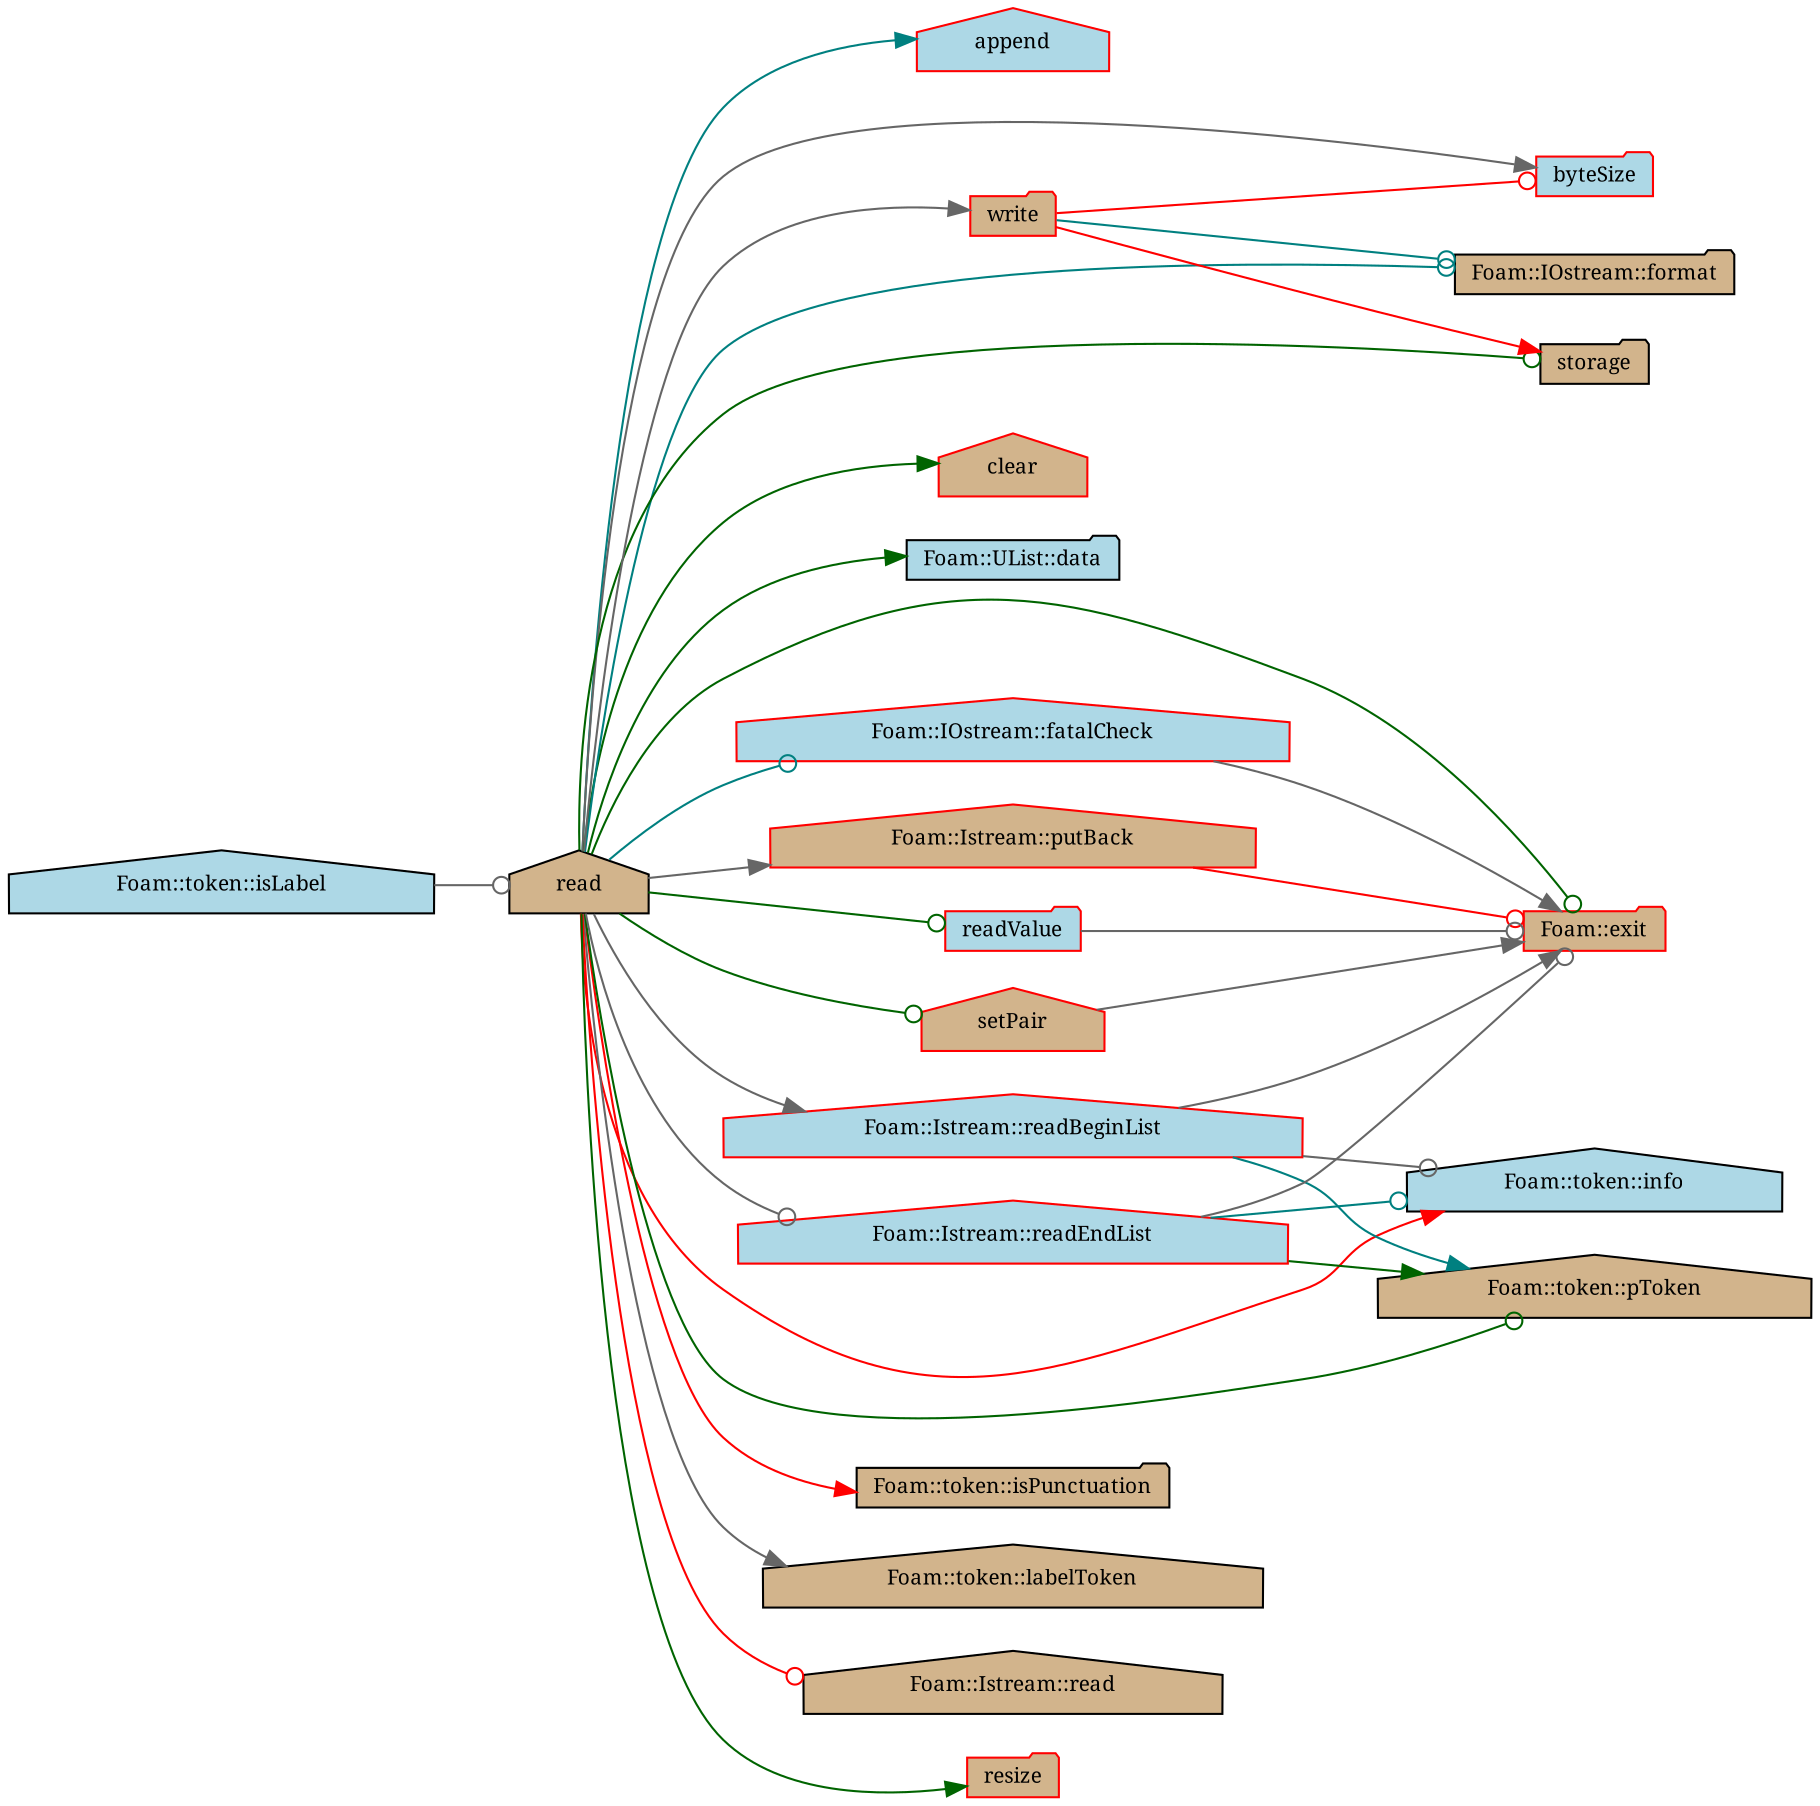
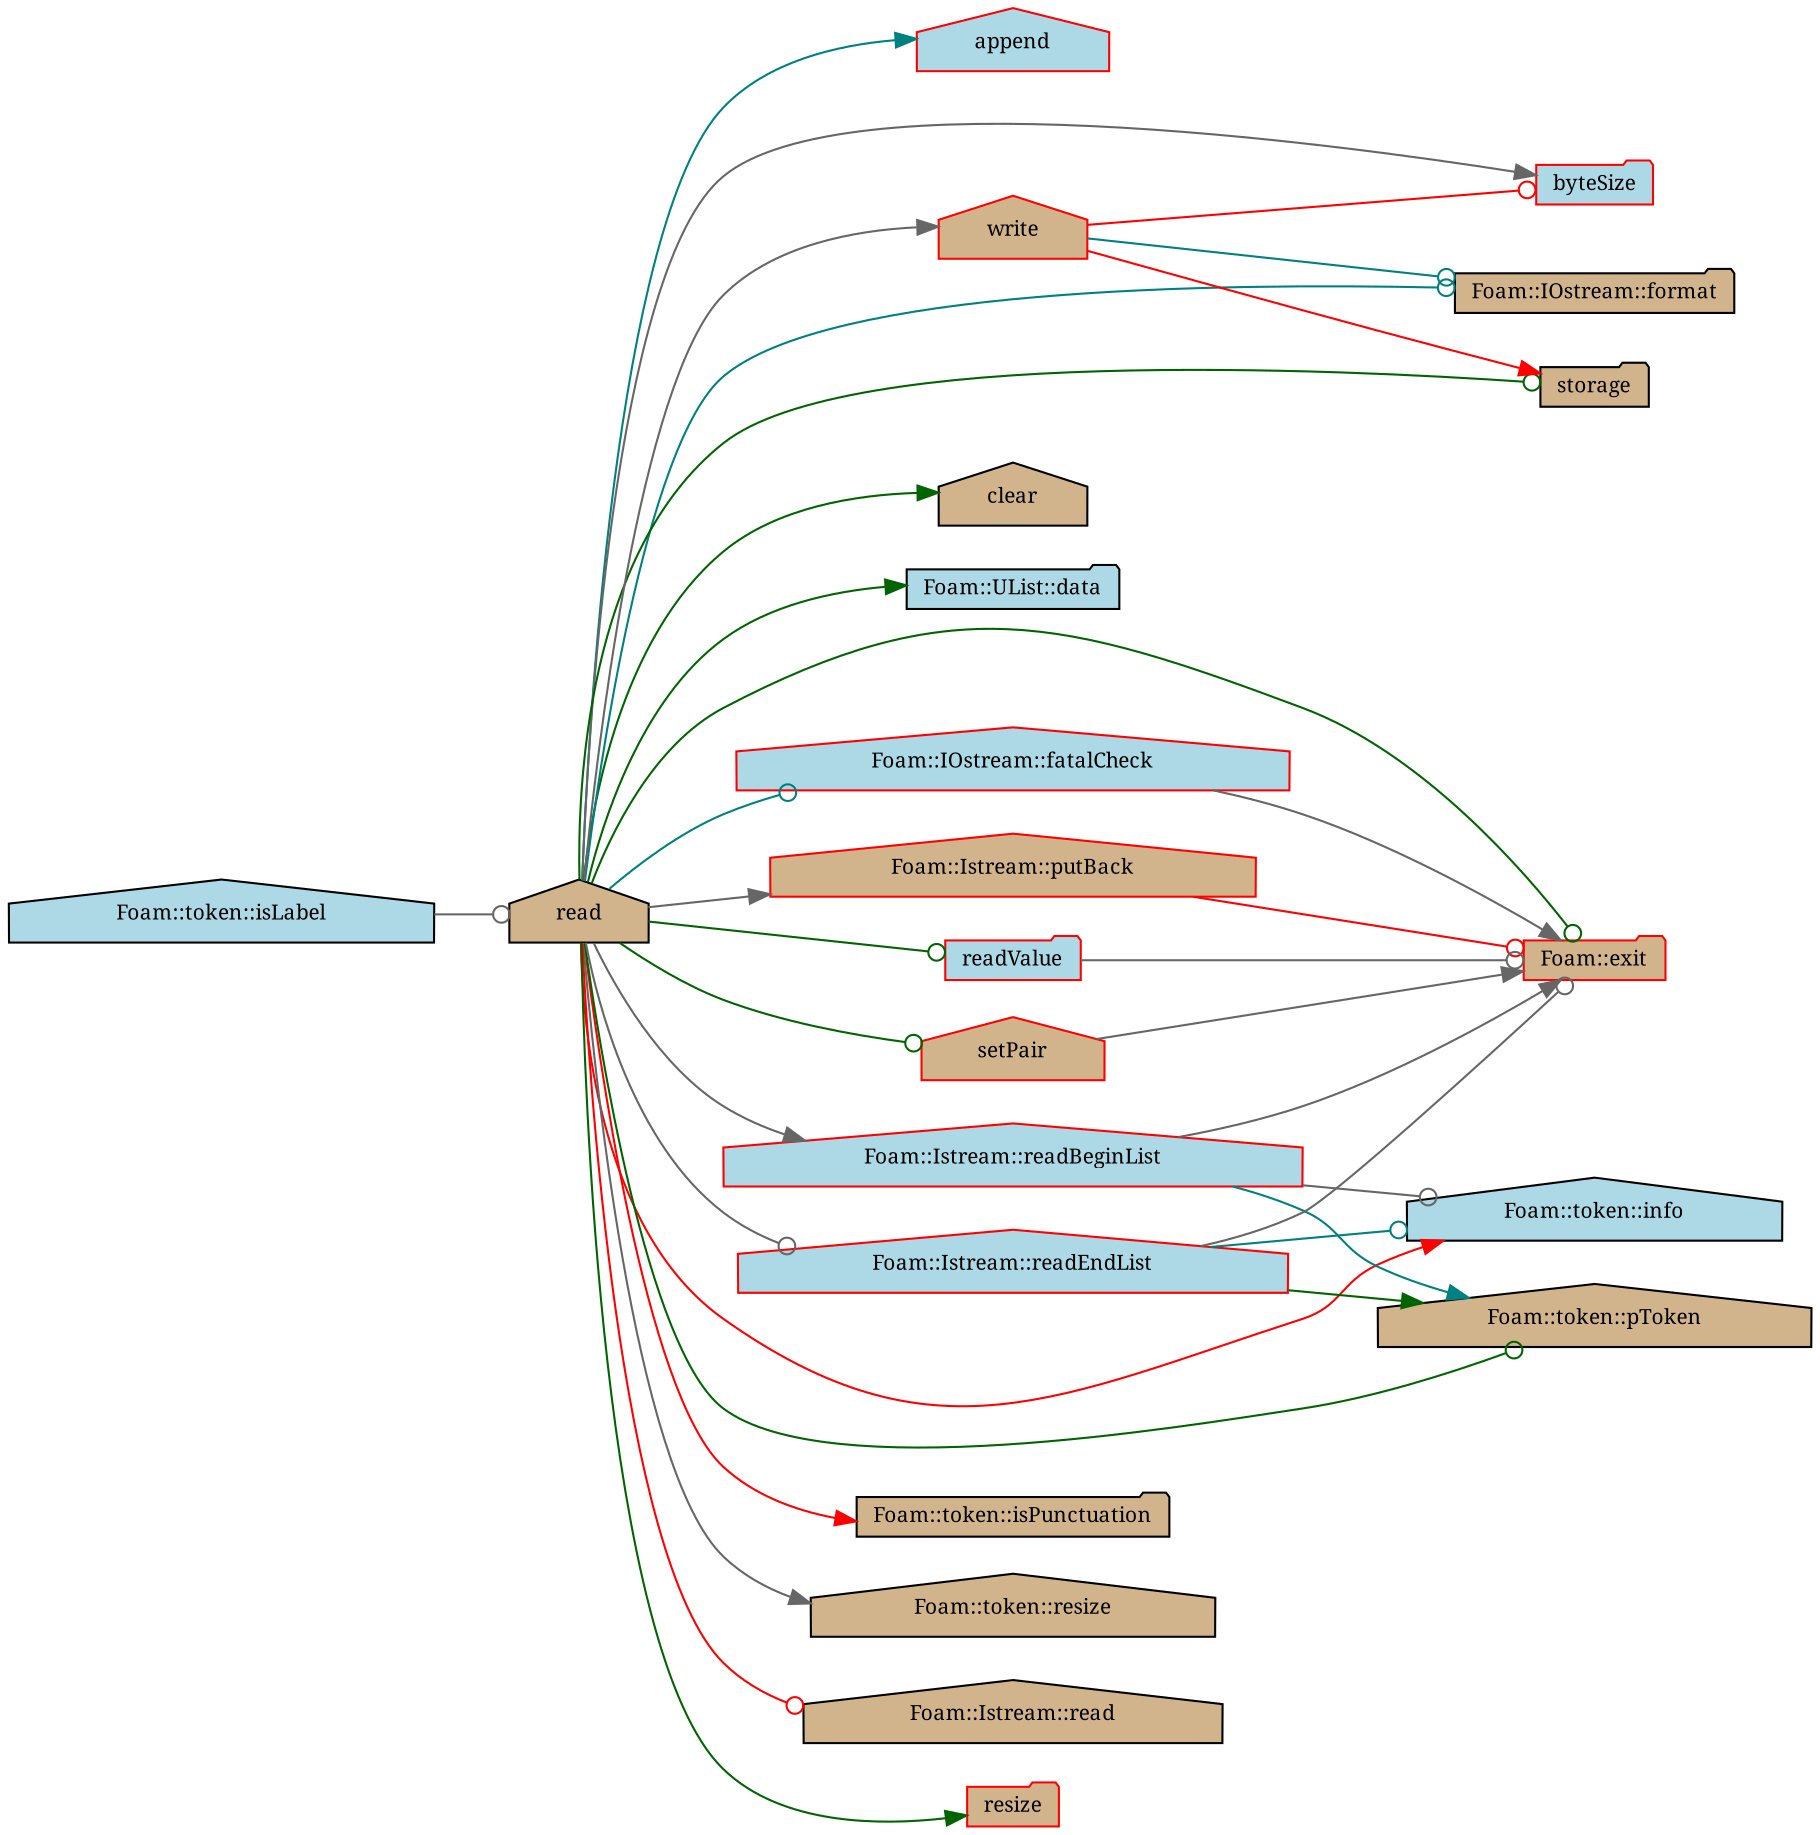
node "write": shape folder -> house
node "clear": color red -> black
node "Foam::token::labelToken": label "Foam::token::labelToken" -> "Foam::token::resize"
